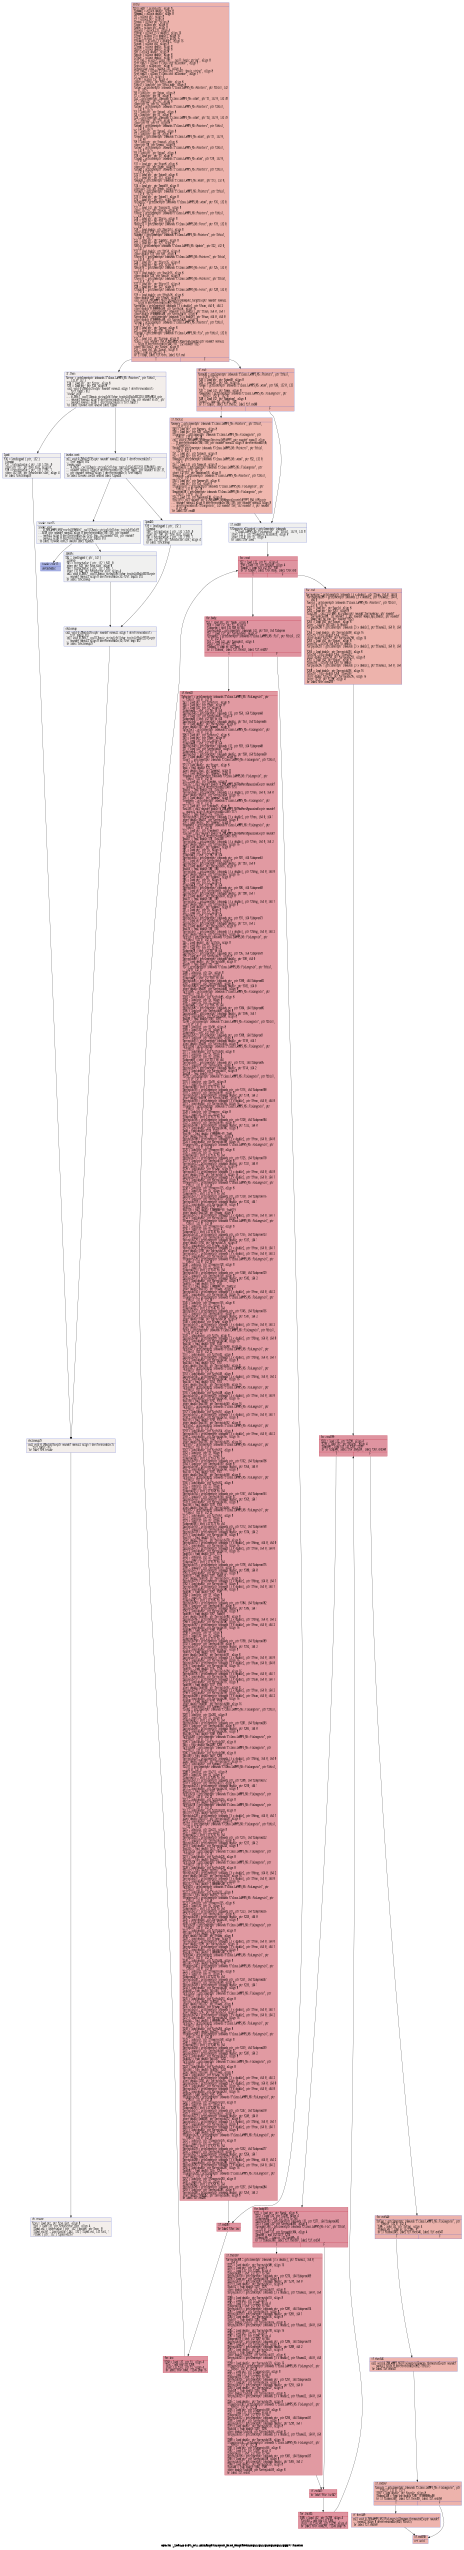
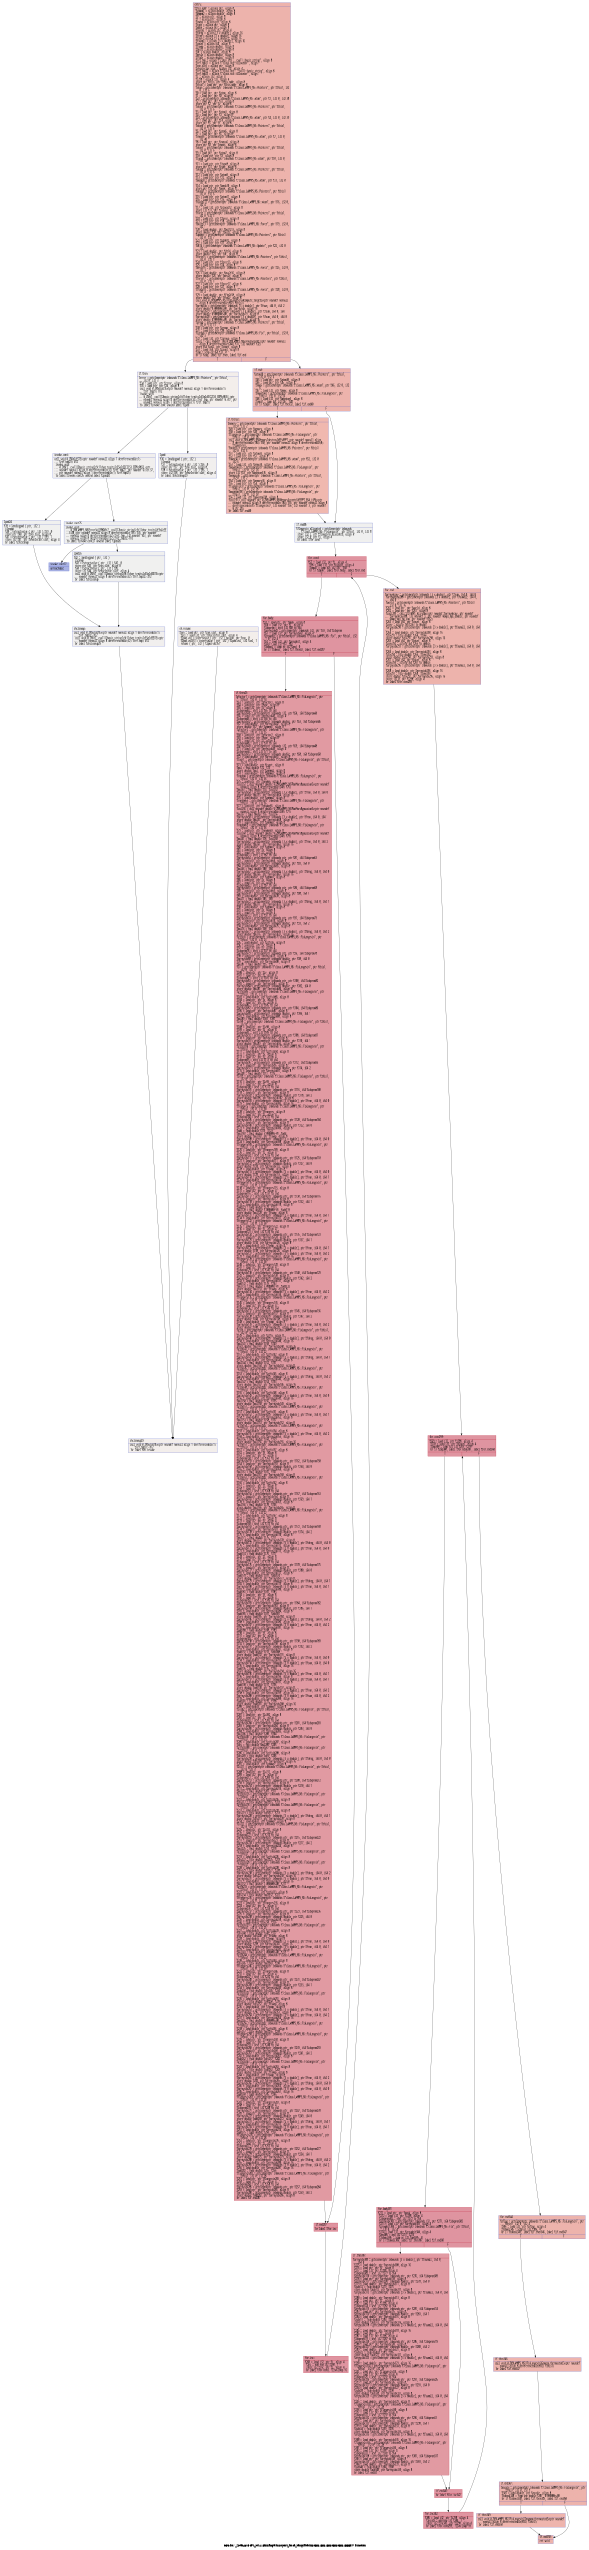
edge "ehcleanup29:" -> "eh.resume:": reversed
